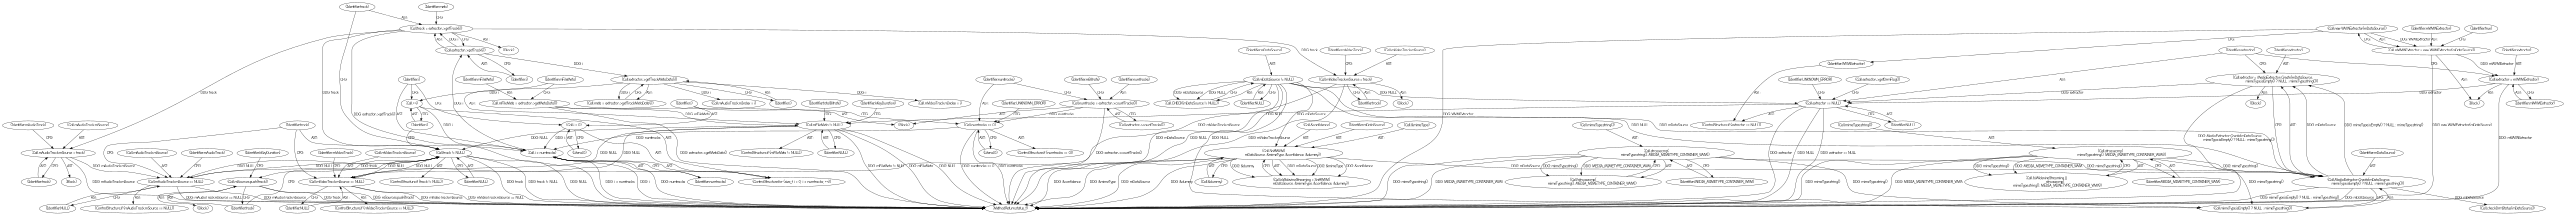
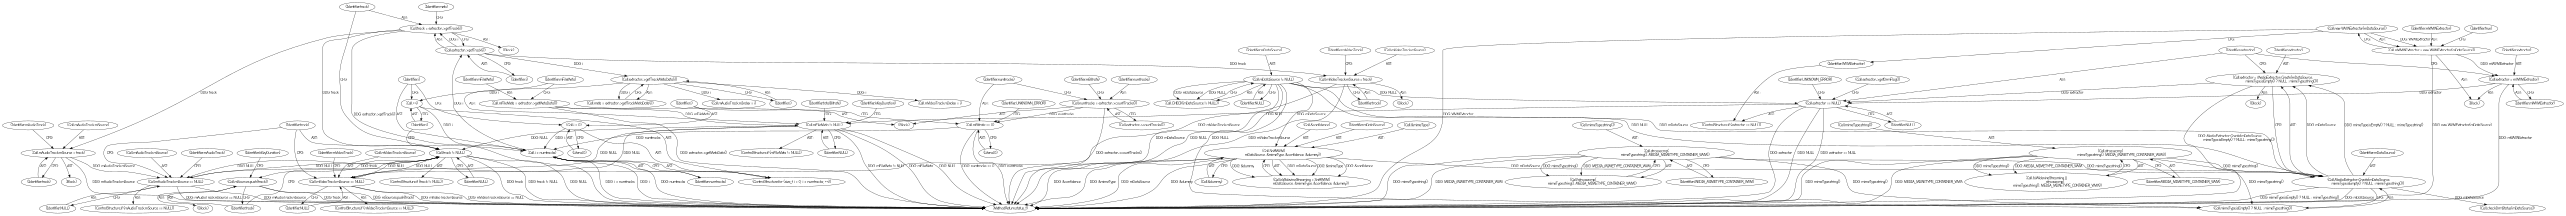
edge "(Call,track = extractor->getTrack(i))" -> "(Call,mVideoTrack.mSource = track)": now "(Call,extractor->getTrack(i))" -> "(Call,mVideoTrack.mSource = track)"
node "(Call,numtracks == 0)": label "(Call,numtracks == 0)" -> "(Call,mBitrate == 0)"
node "(ControlStructure,if (numtracks == 0))": removed
